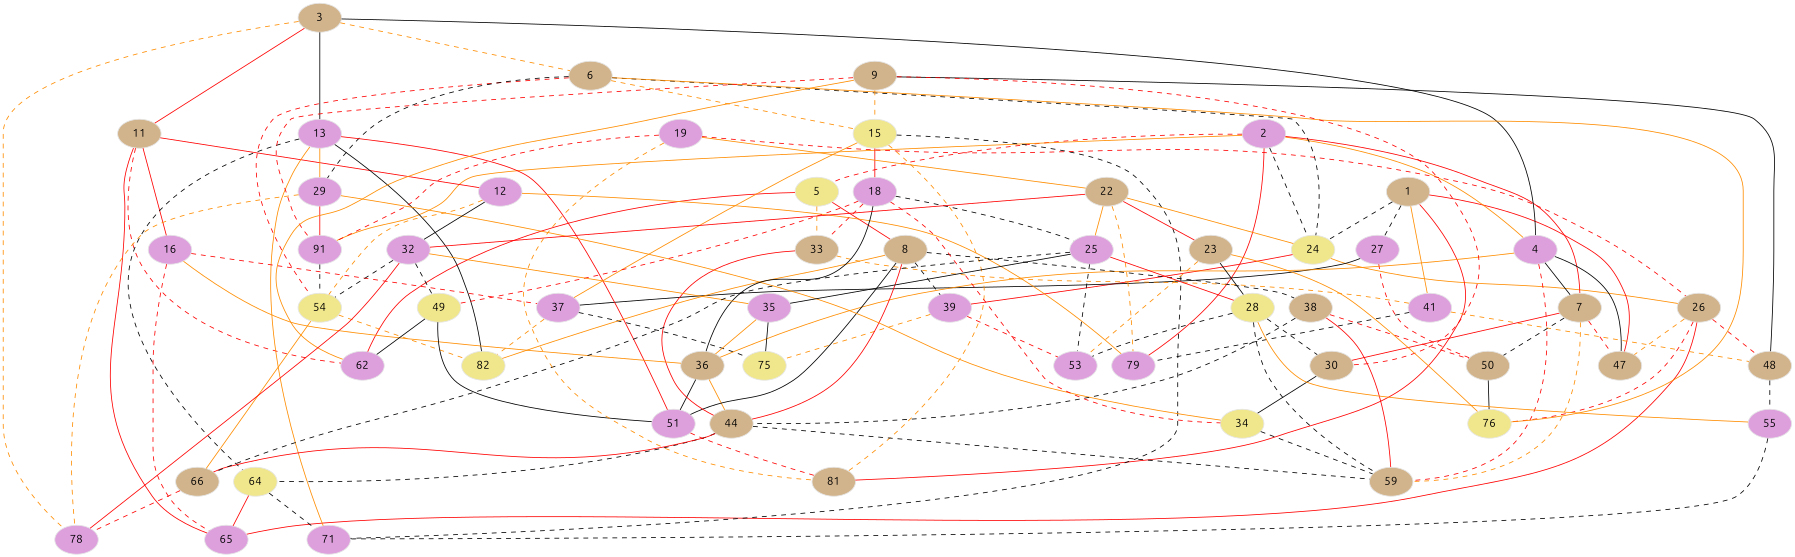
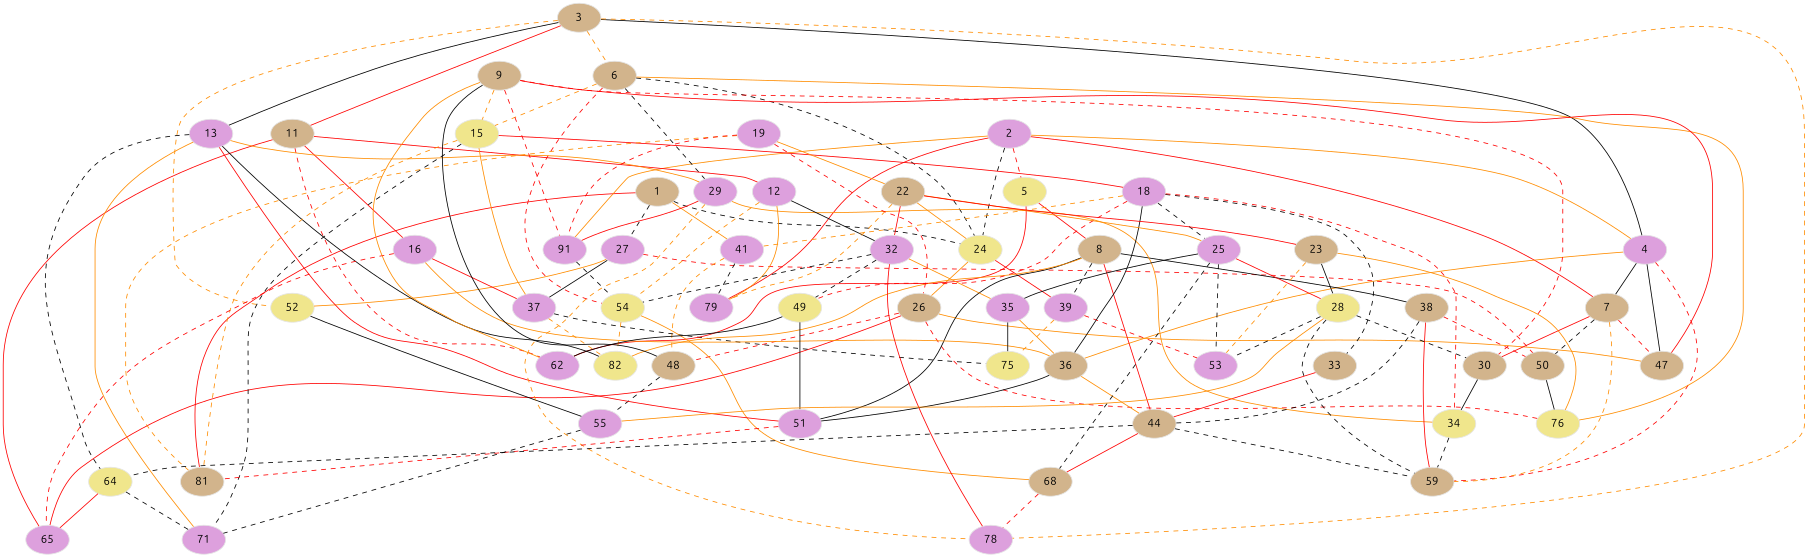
edge "5" -- "33": removed
edge "18" -- "33": color red -> black
edge "1" -- "47": now "9" -- "47"
edge "8" -- "38": style dashed -> solid
edge "16" -- "37": style dashed -> solid
edge "33" -- "41": now "18" -- "41"
node "52": added
edge "26" -- "47": style dashed -> solid
node "66": label "66" -> "68"
